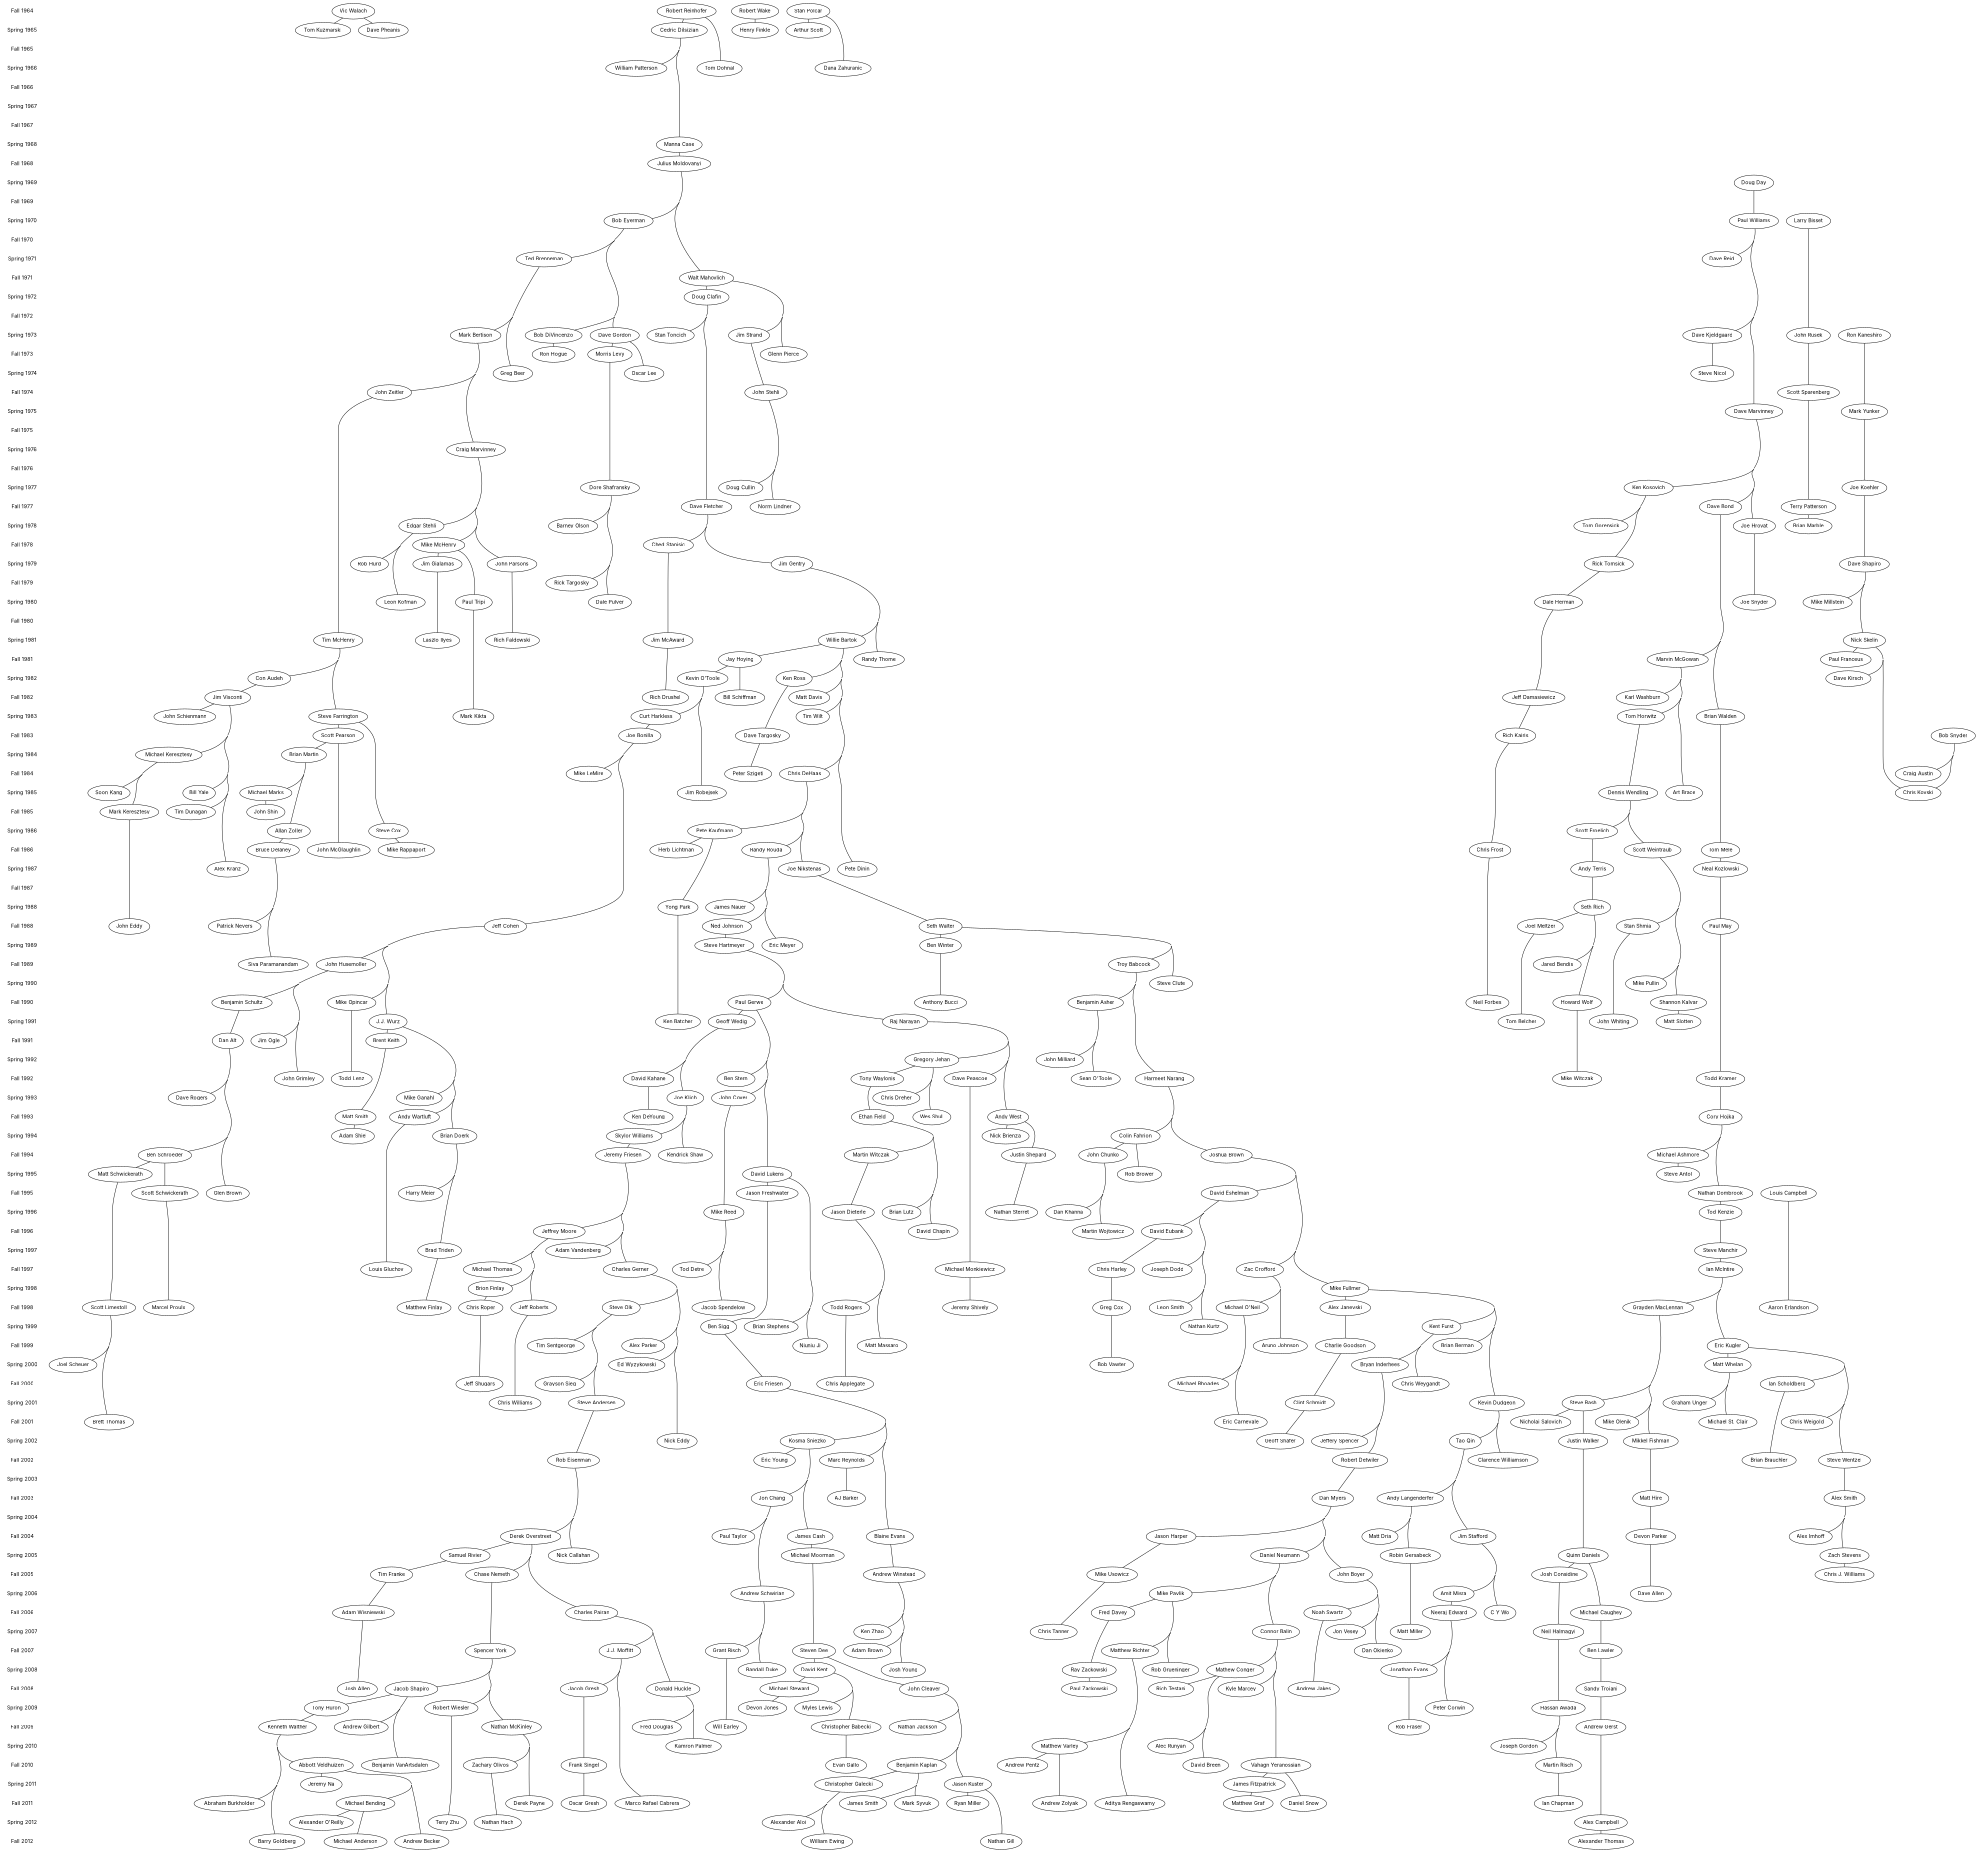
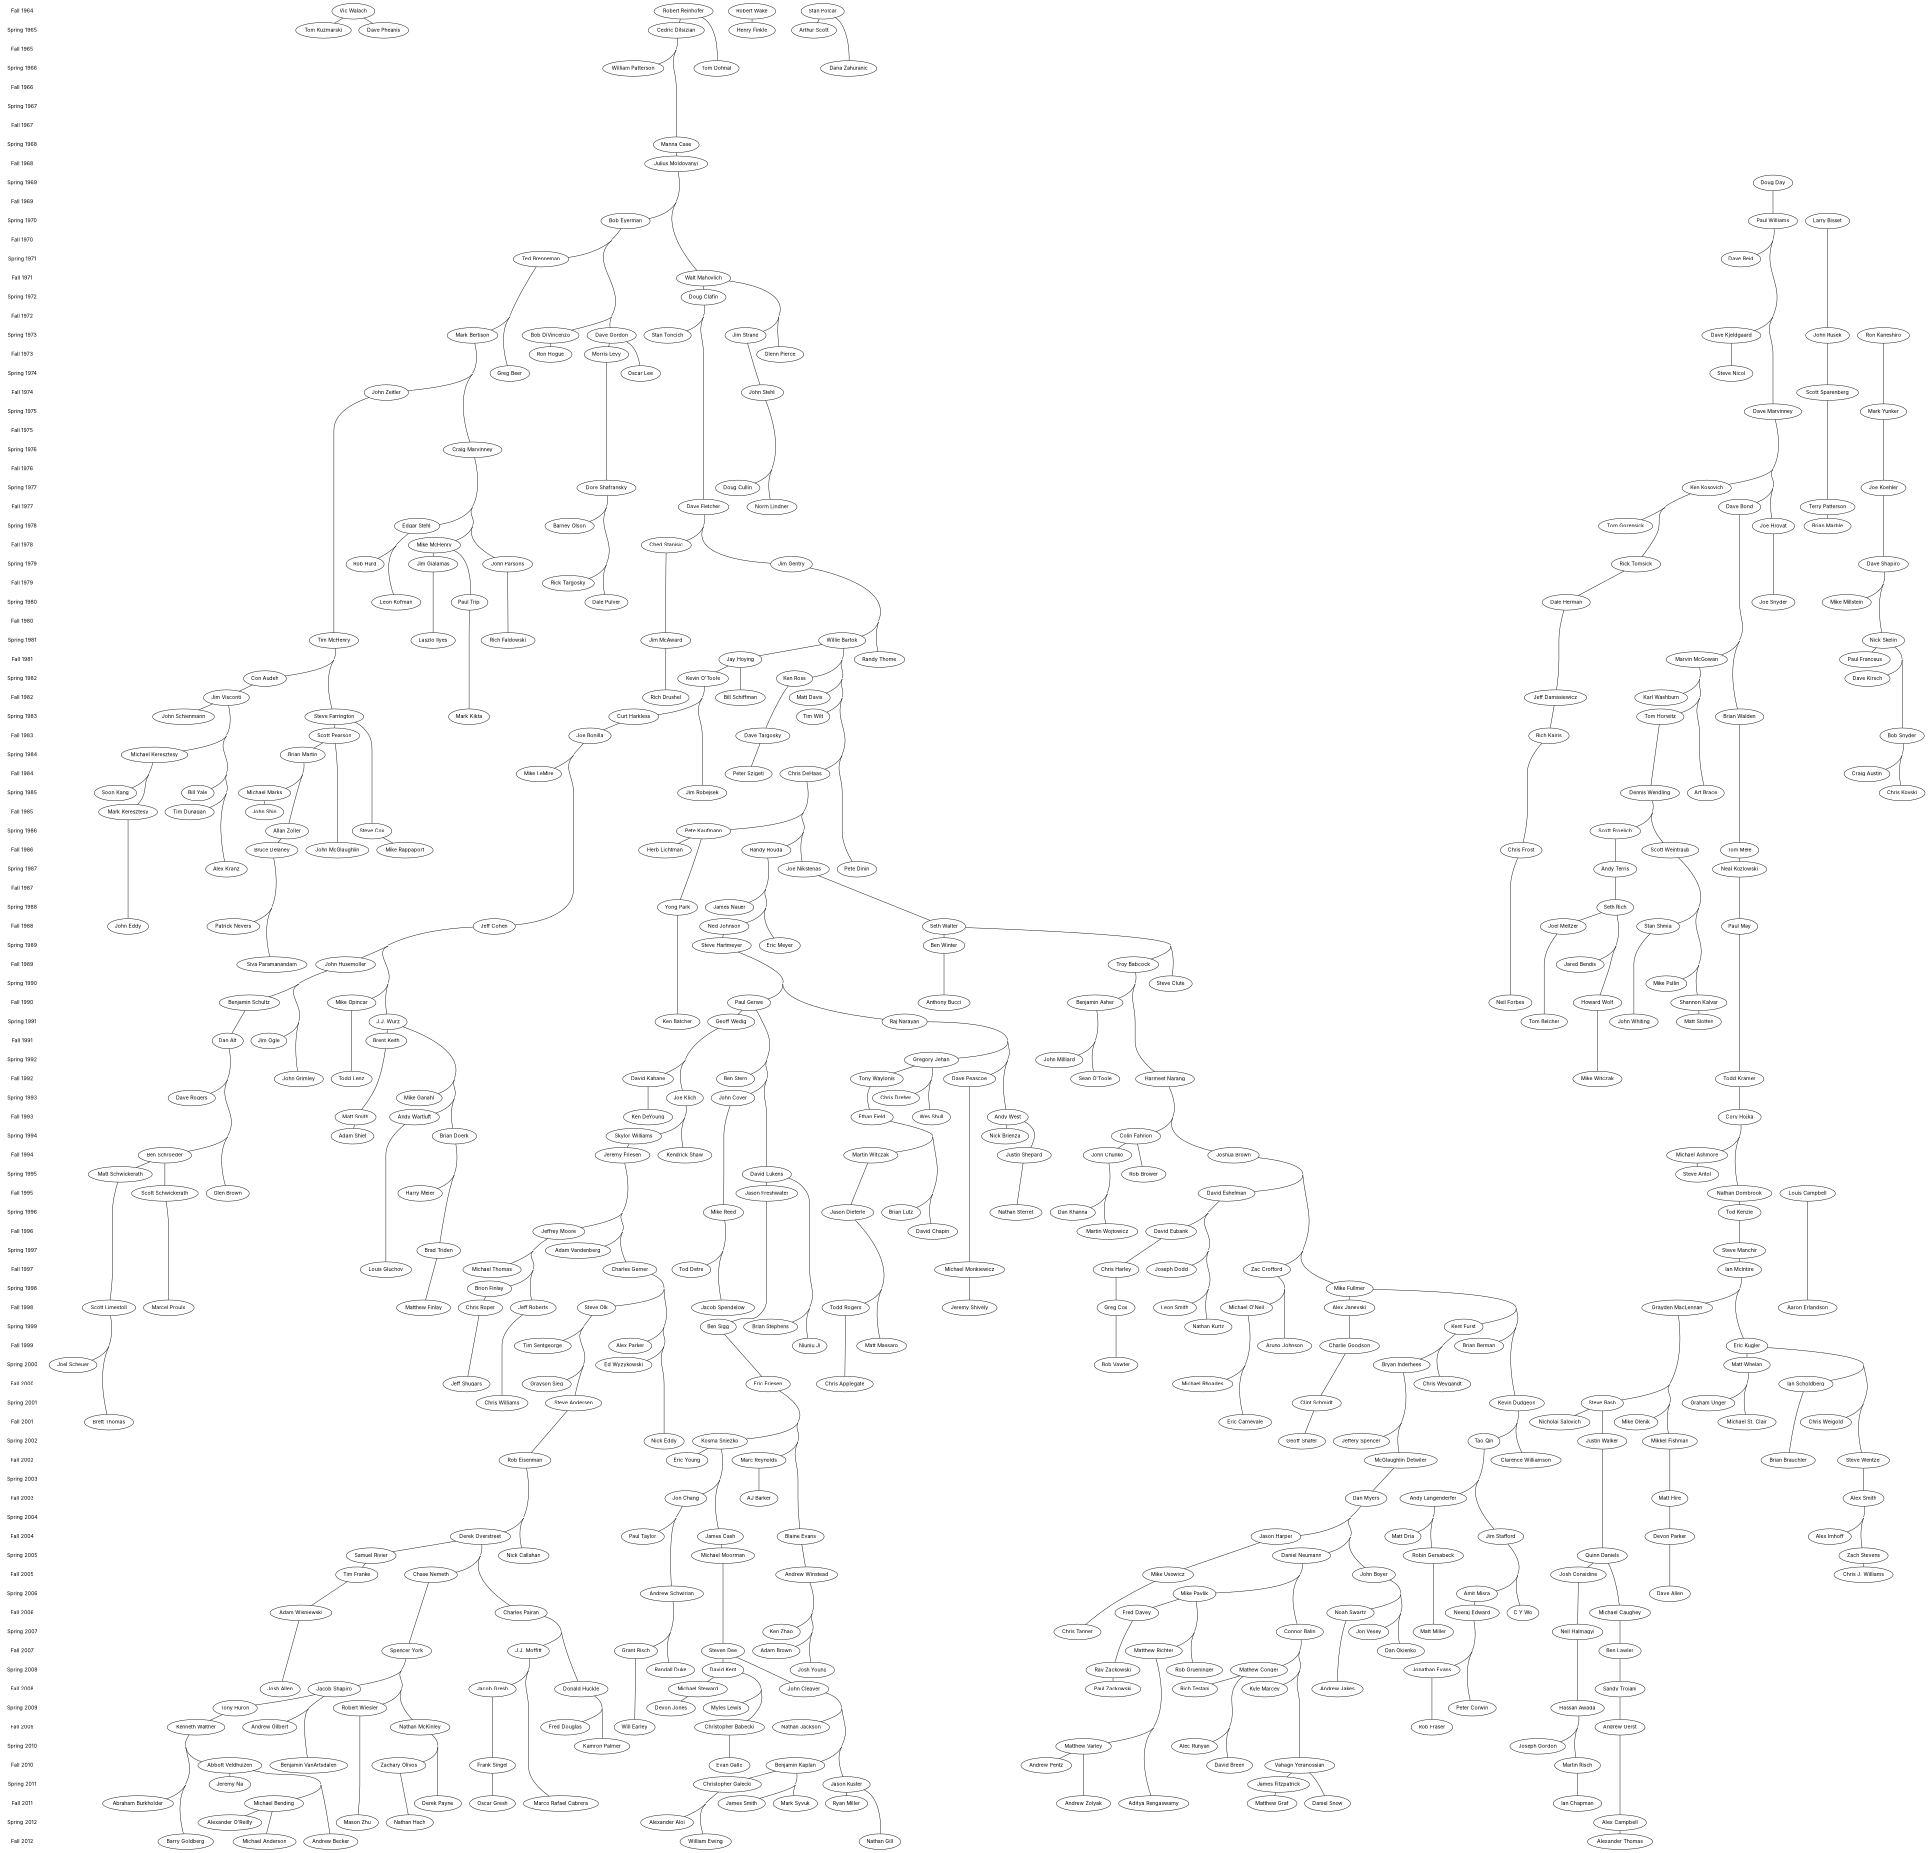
edge "Nick Skelin" -- "Chris Kovski": now "Nick Skelin" -- "Bob Snyder"
node "Robert Detwiler": label "Robert Detwiler" -> "McGlaughlin Detwiler"
node "Terry Zhu": label "Terry Zhu" -> "Mason Zhu"
